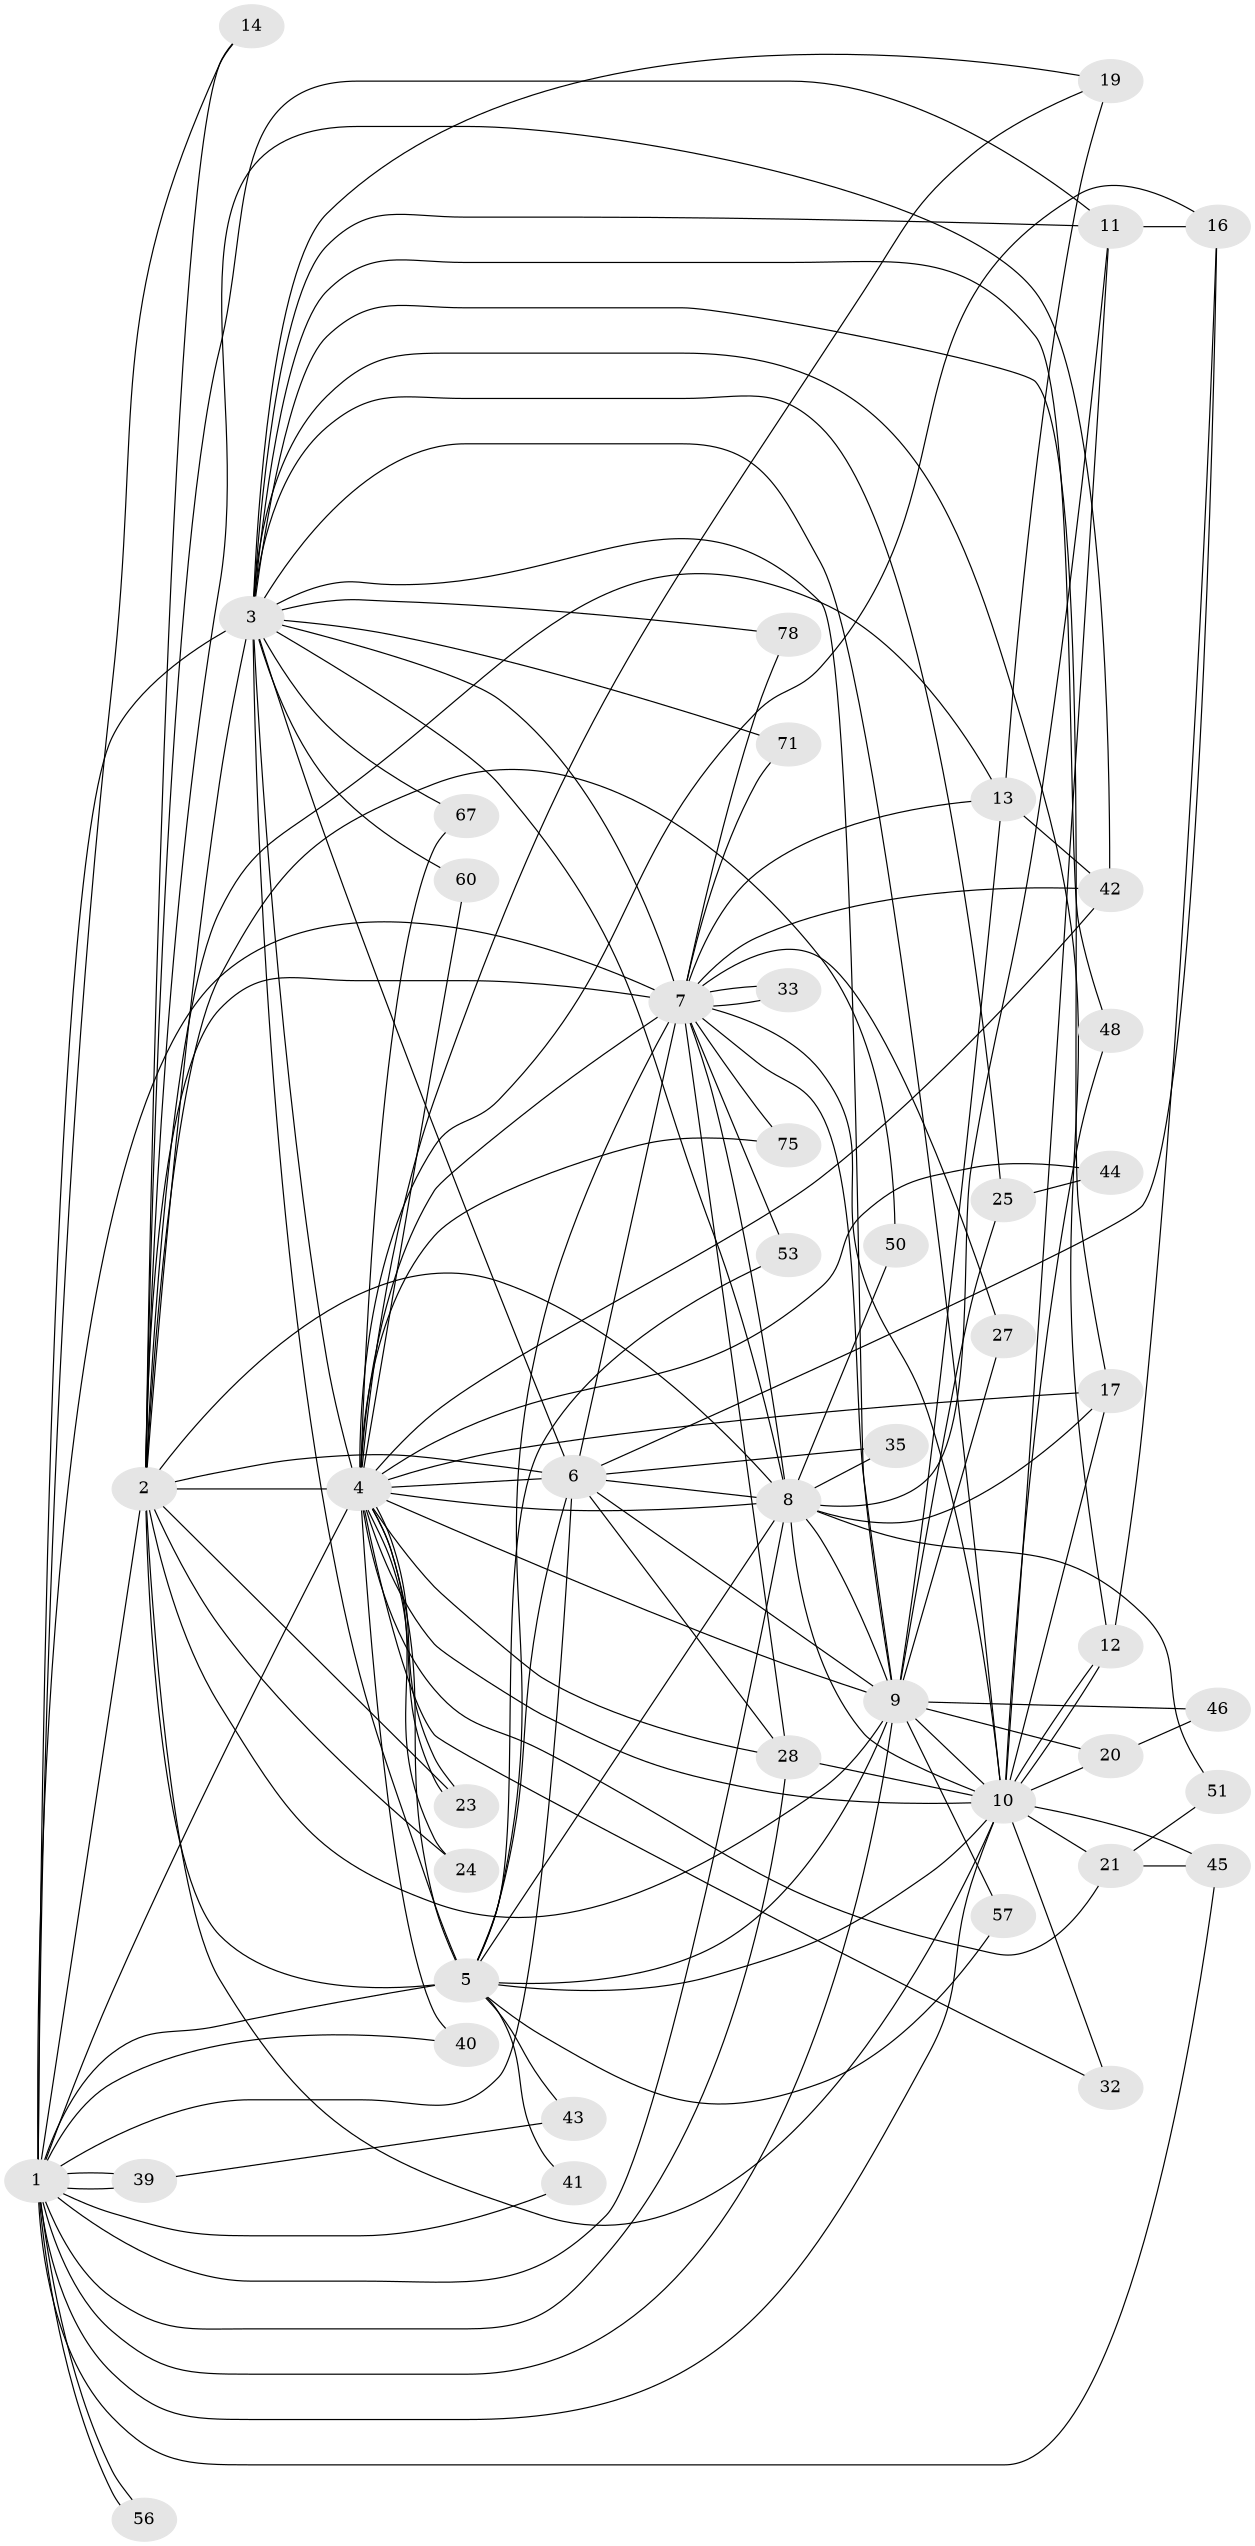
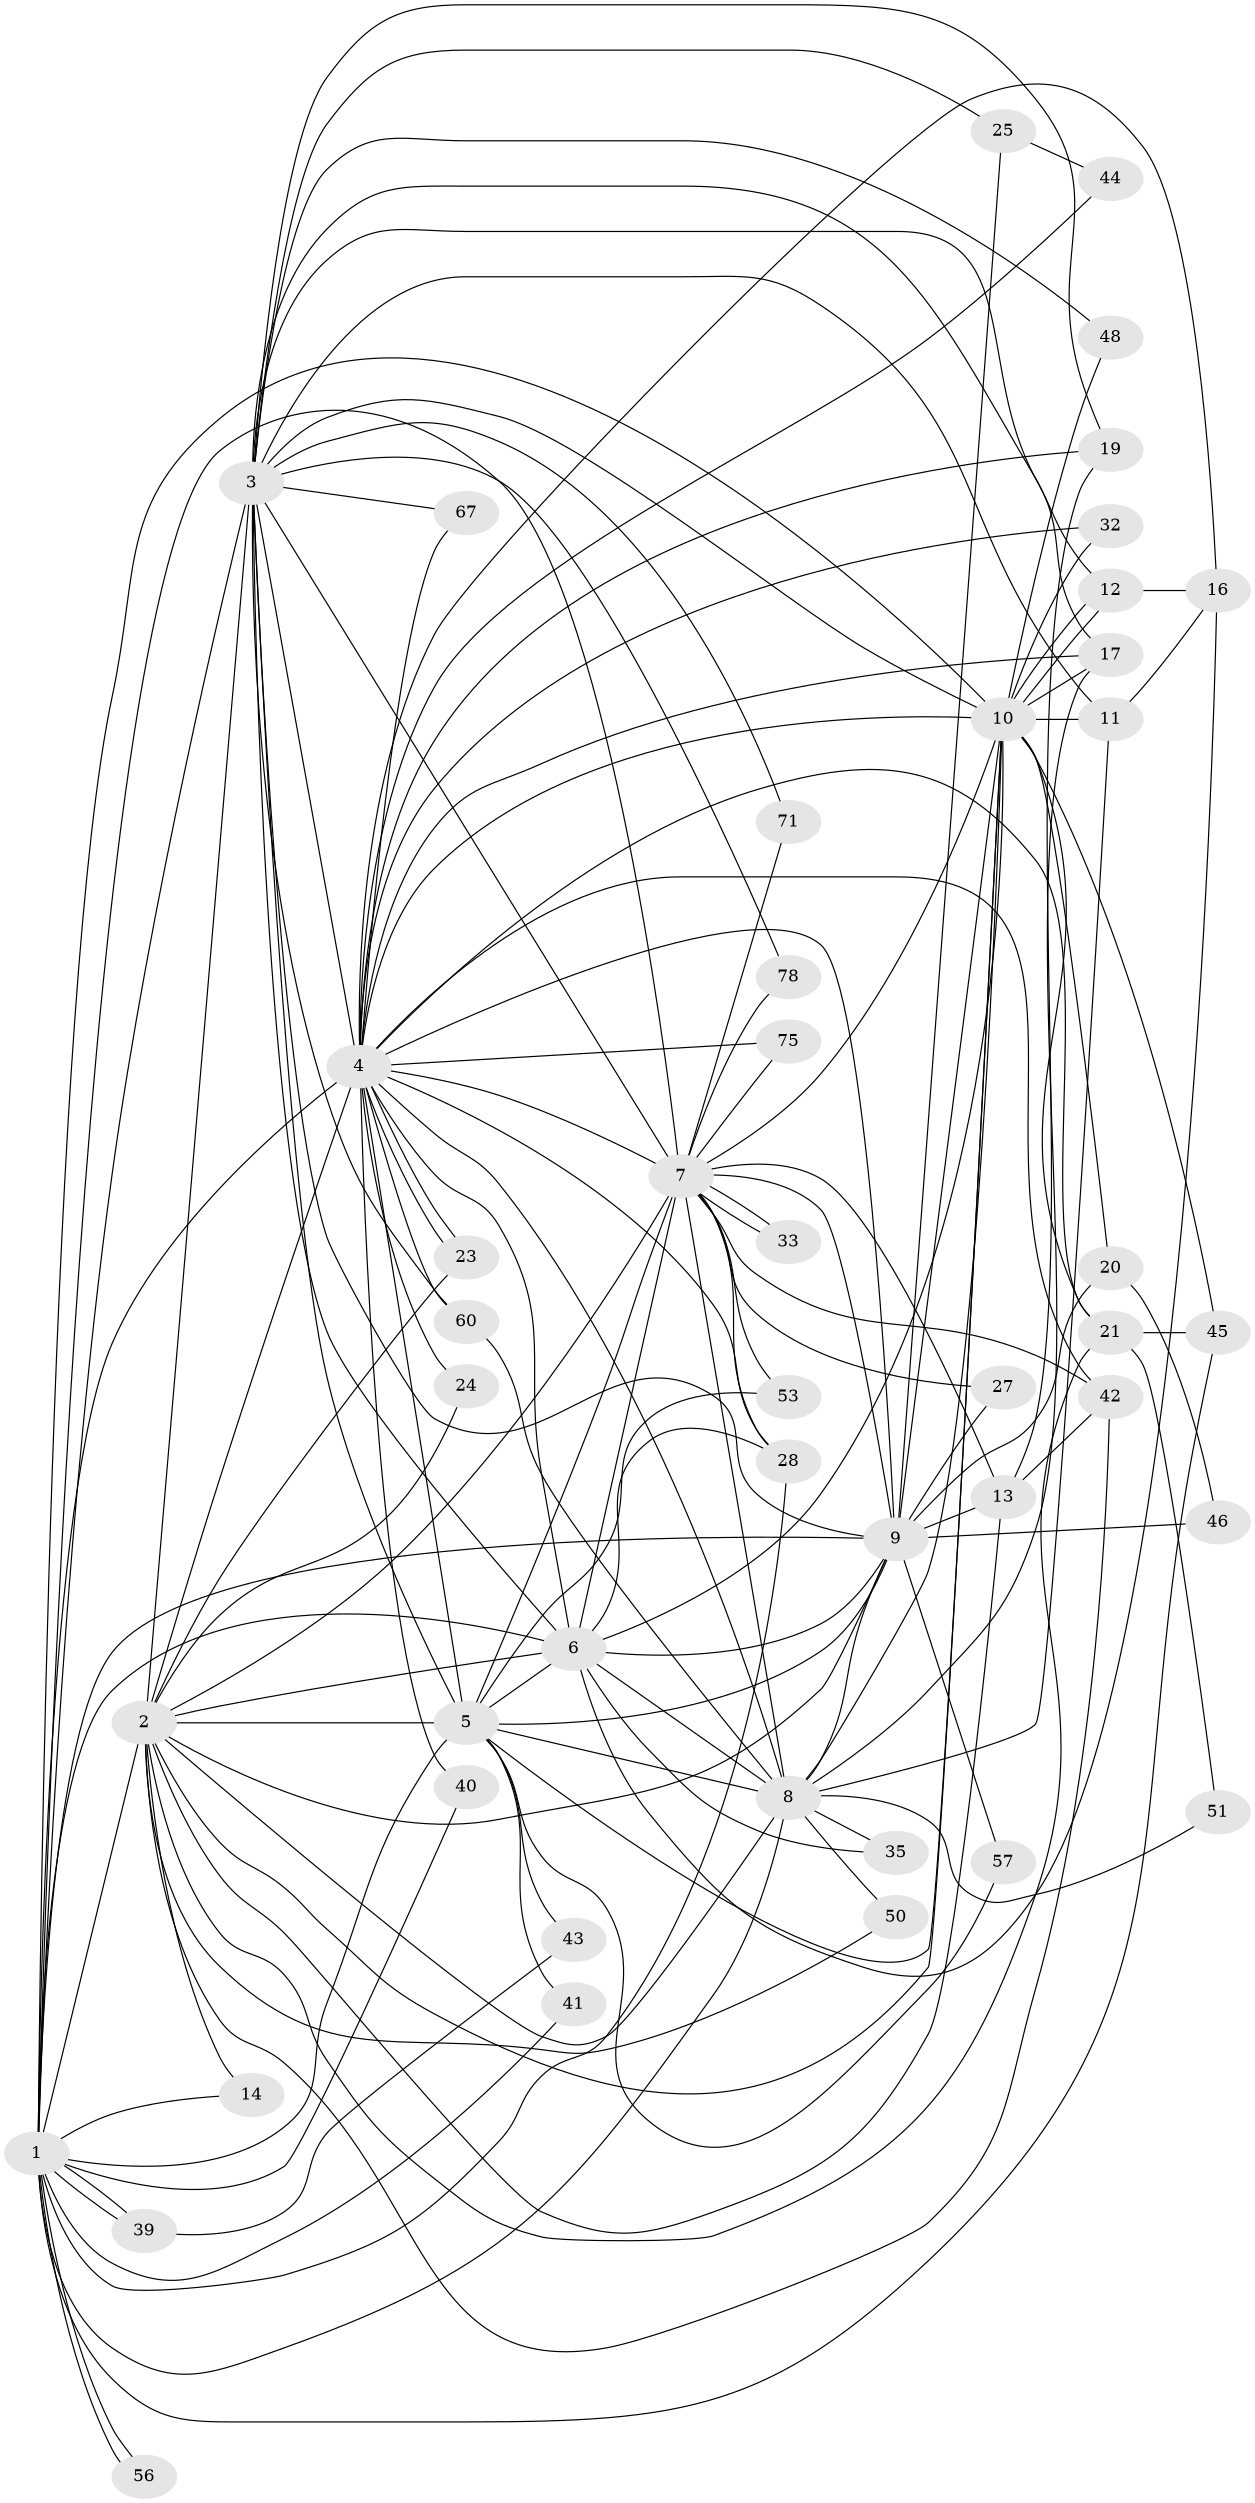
edge "11" -- "2": now "21" -- "2"
edge "3" -- "8": now "60" -- "8"
edge "28" -- "10": now "6" -- "10"
